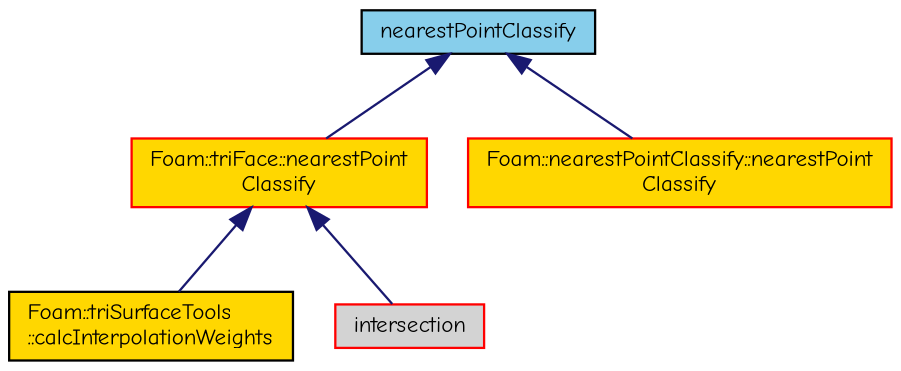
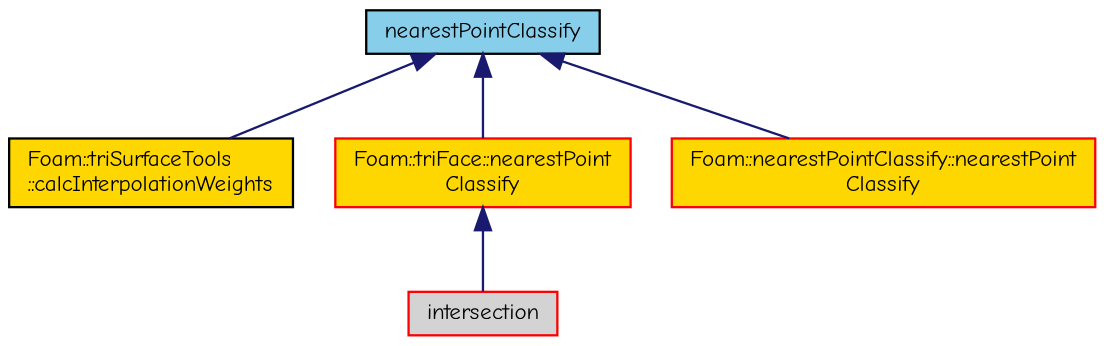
edge "Foam::triSurfaceTools ::calcInterpolationWeights" -> "Foam::triFace::nearestPoint Classify": now "Foam::triSurfaceTools ::calcInterpolationWeights" -> "nearestPointClassify"
